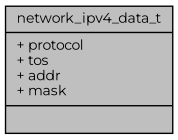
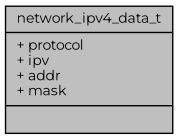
node "network_ipv4_data_t": text "+ tos" -> "+ ipv"
